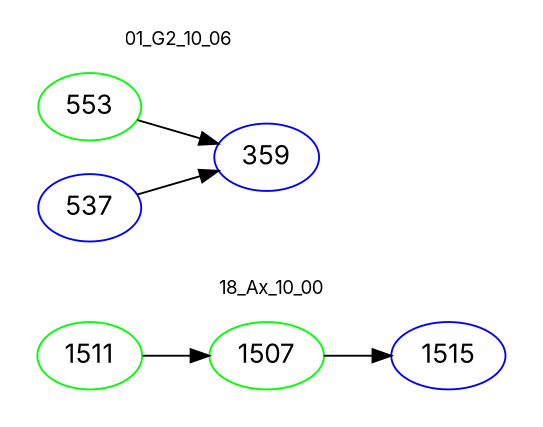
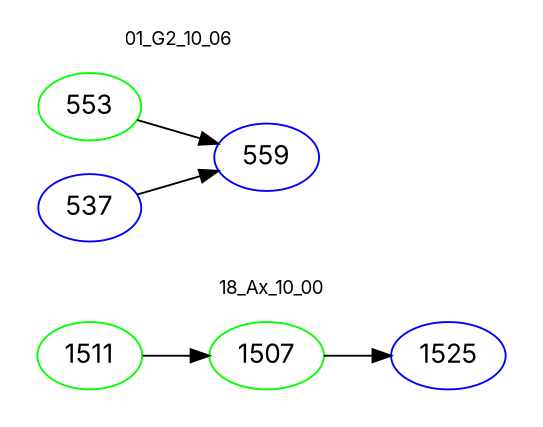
node "359": label "359" -> "559"
node "1515": label "1515" -> "1525"
